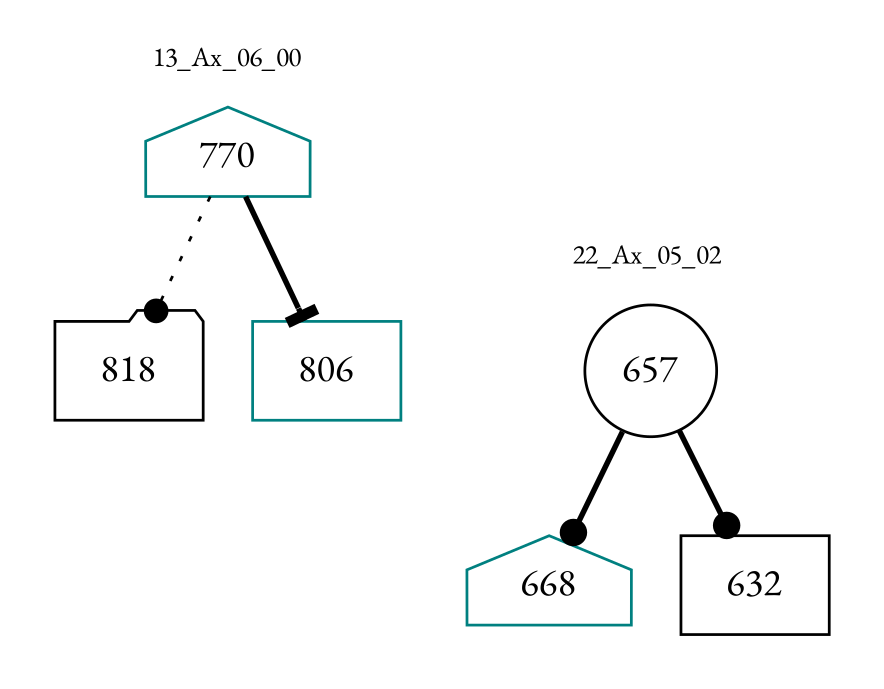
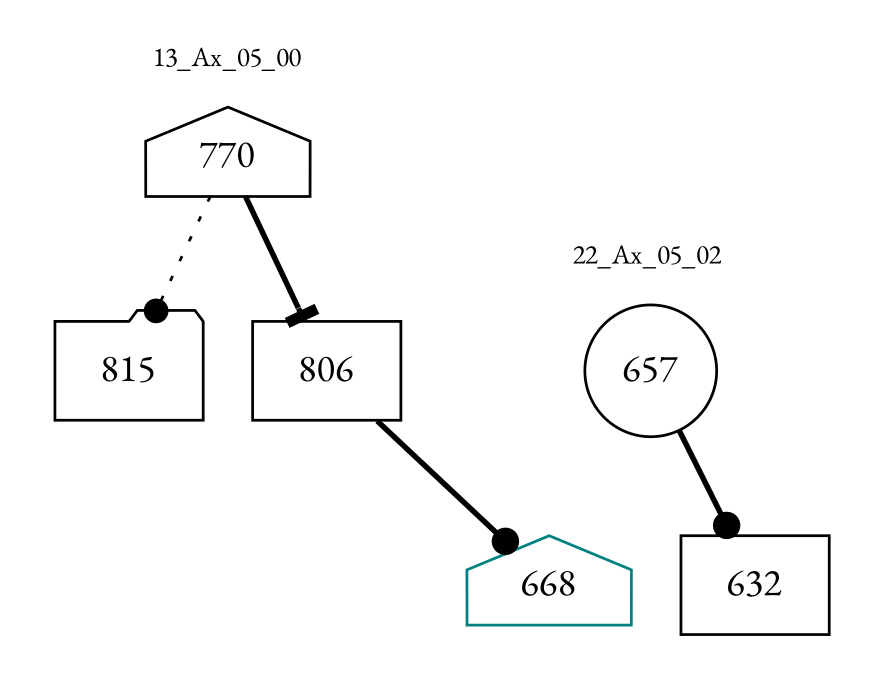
cluster "13_Ax_06_00": label "13_Ax_06_00" -> "13_Ax_05_00"
node "770": color teal -> black
node "818": label "818" -> "815"
node "806": color teal -> black
edge "657" -> "668": now "806" -> "668"
